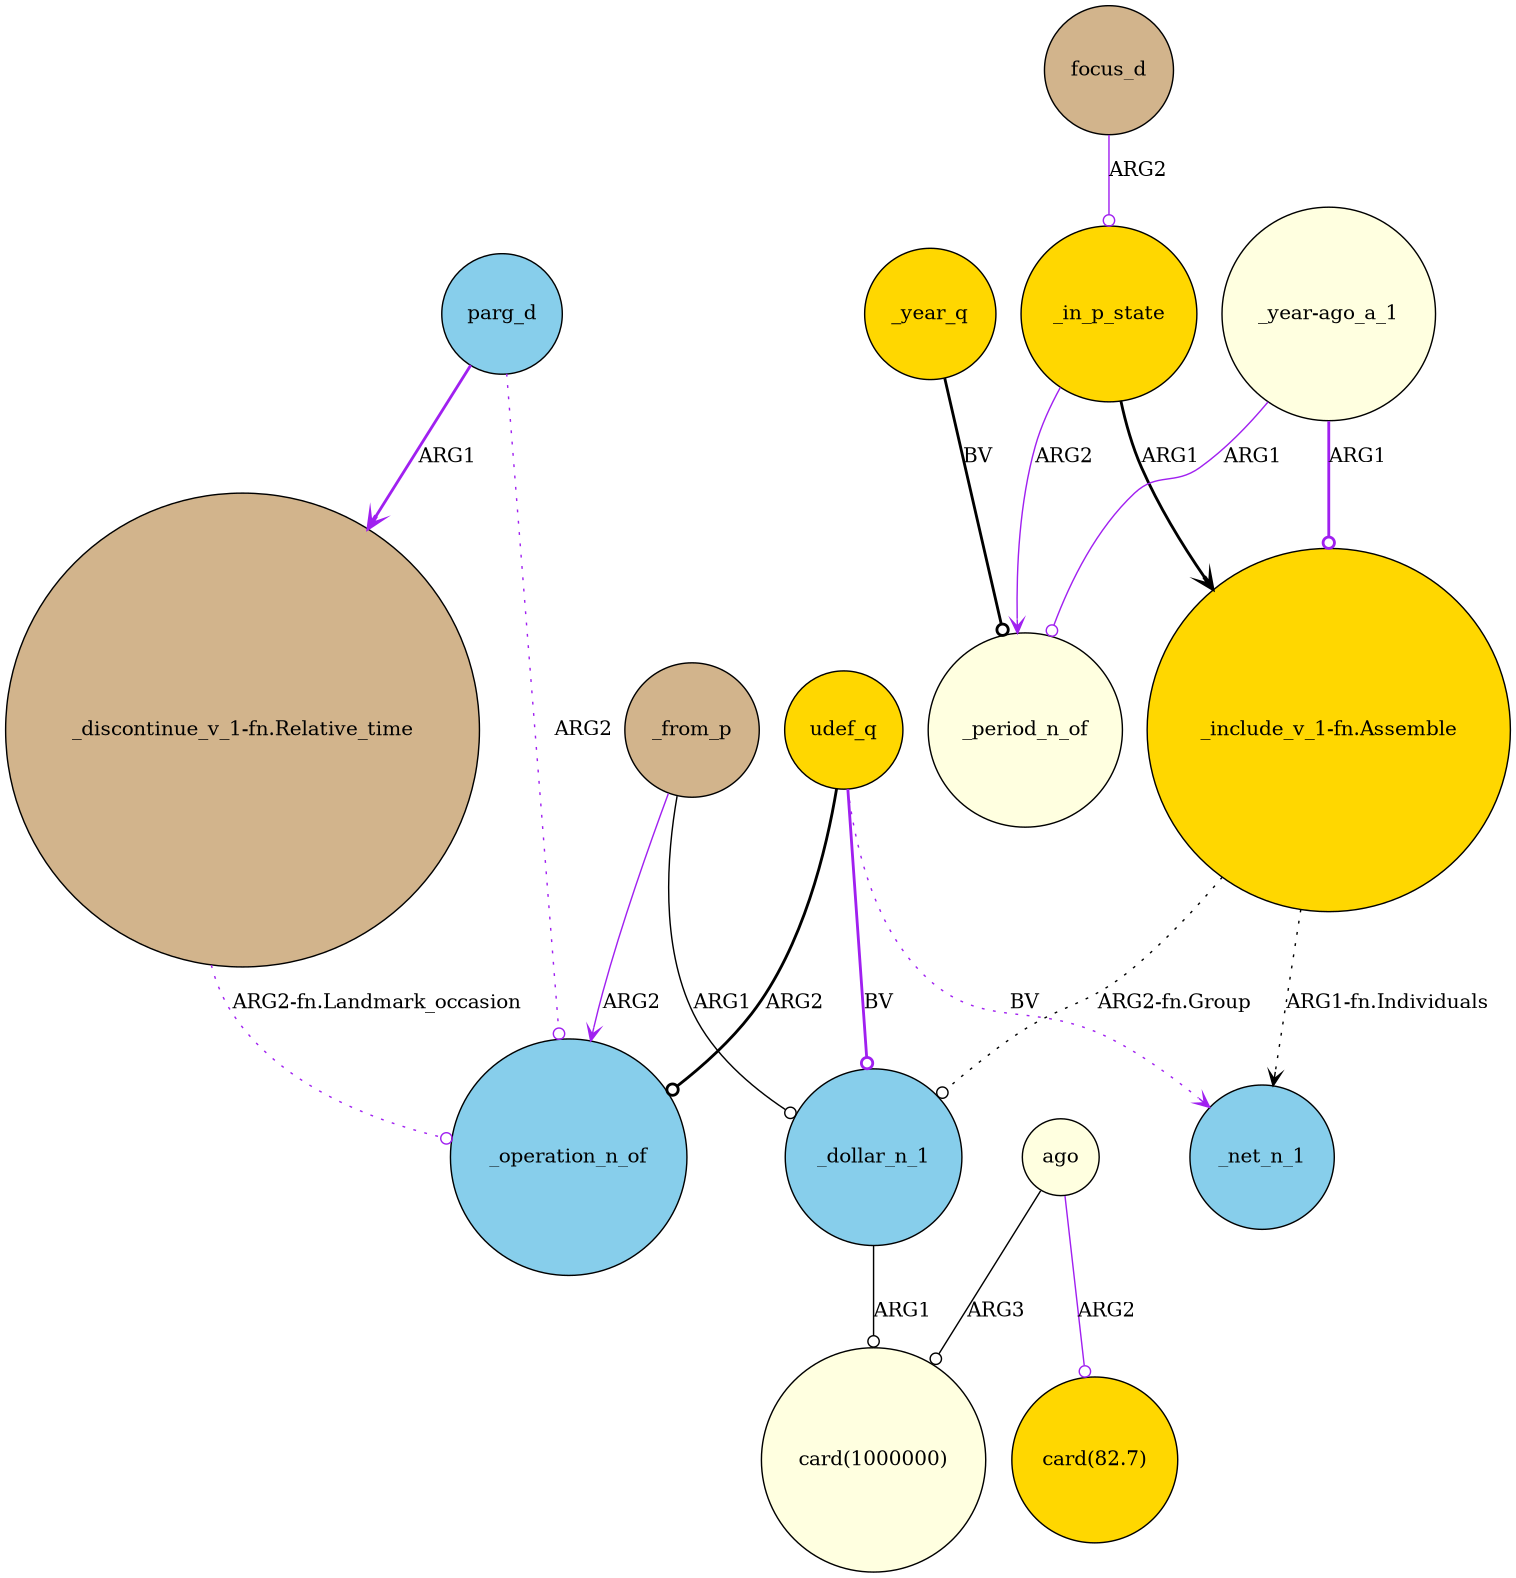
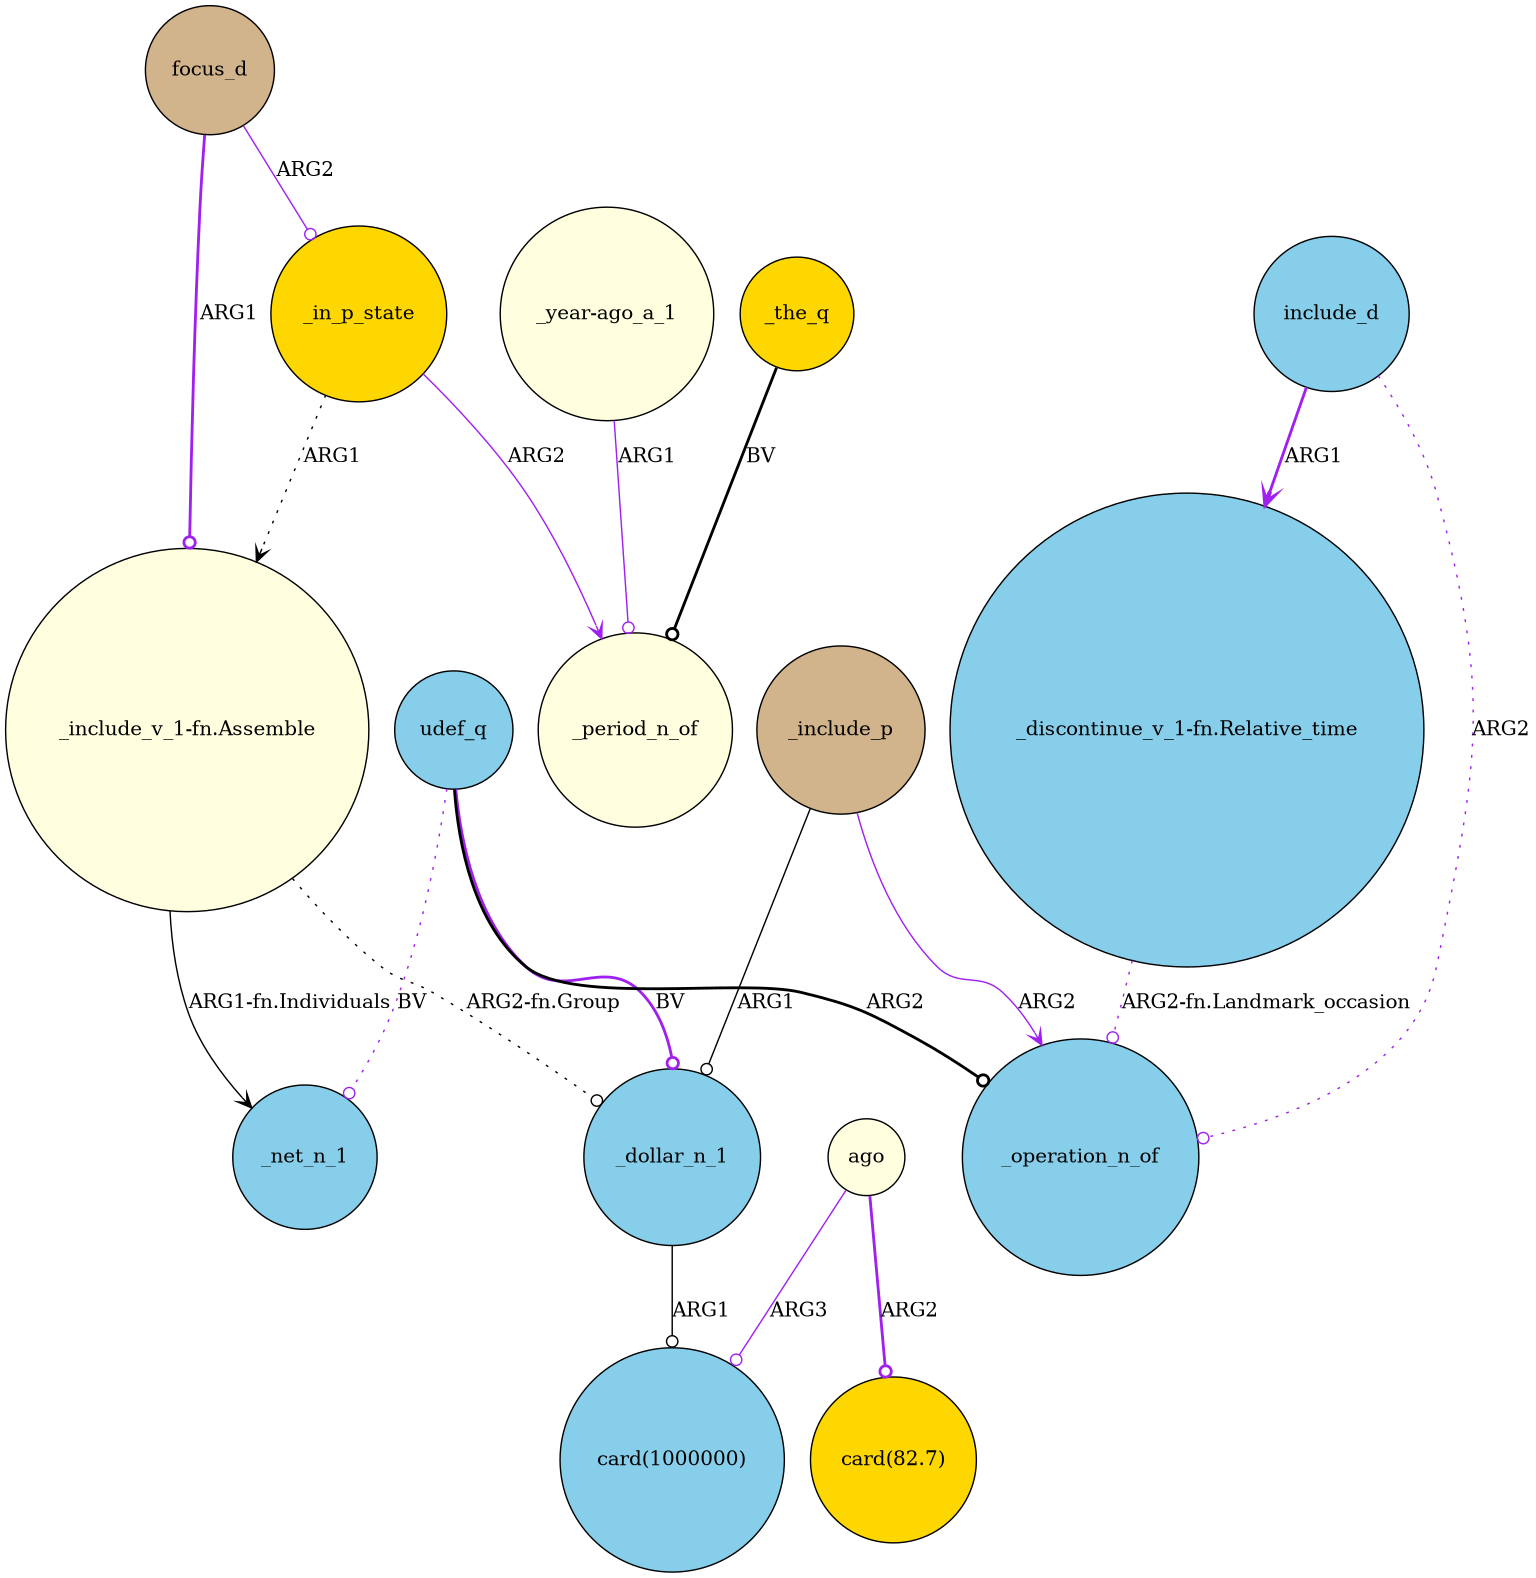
node "parg_d": label "parg_d" -> "include_d"
node "_year_q": label "_year_q" -> "_the_q"
edge "_year-ago_a_1" -> "_include_v_1-fn.Assemble": now "focus_d" -> "_include_v_1-fn.Assemble"
edge "_in_p_state" -> "_include_v_1-fn.Assemble": style bold -> dotted
node "_discontinue_v_1-fn.Relative_time": fillcolor tan -> skyblue
node "_from_p": label "_from_p" -> "_include_p"
node "udef_q": fillcolor gold -> skyblue
node "_include_v_1-fn.Assemble": fillcolor gold -> lightyellow
edge "_include_v_1-fn.Assemble" -> "_net_n_1": style dotted -> solid
edge "udef_q" -> "_net_n_1": arrowhead vee -> odot
edge "ago" -> "card(1000000)": color black -> purple
edge "ago" -> "card(82.7)": style solid -> bold
node "card(1000000)": fillcolor lightyellow -> skyblue
